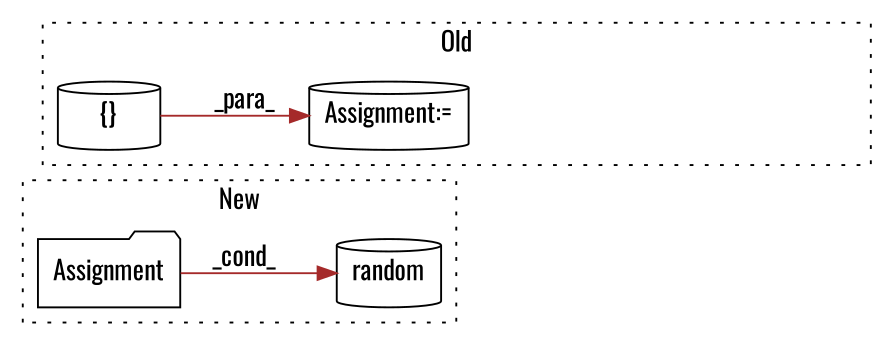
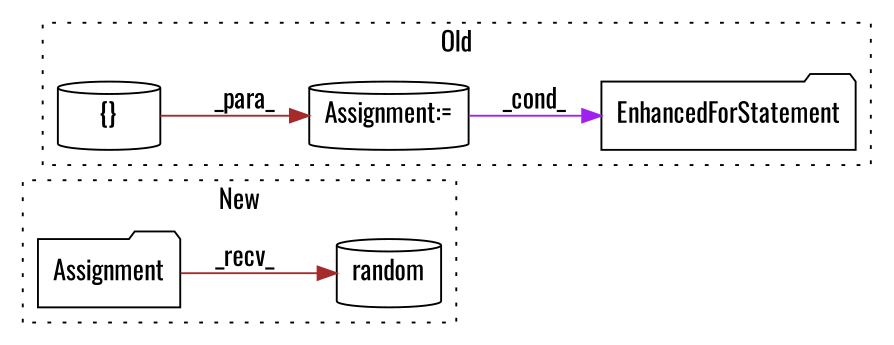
node "EnhancedForStatement": added
edge "Assignment" -> "random": label "_cond_" -> "_recv_"
